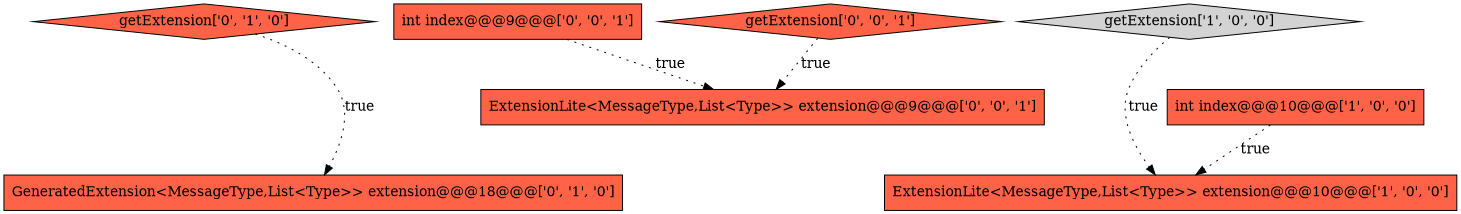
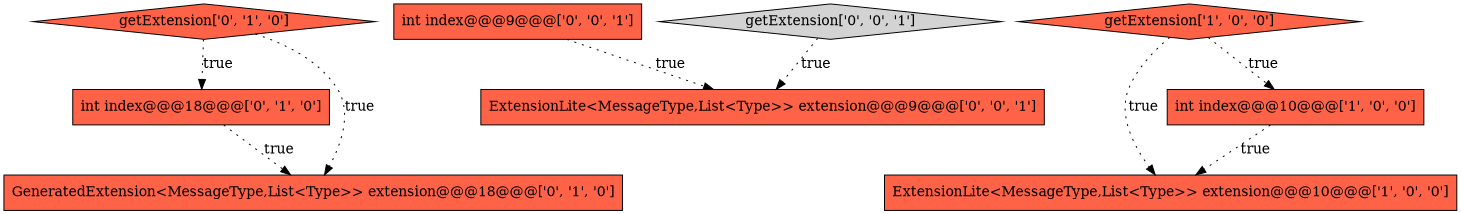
node "getExtension['0', '0', '1']": fillcolor tomato -> lightgray
node "getExtension['1', '0', '0']": fillcolor lightgray -> tomato
edge "getExtension['1', '0', '0']" -> "int index@@@10@@@['1', '0', '0']": added, label "true"
node "int index@@@18@@@['0', '1', '0']": added
